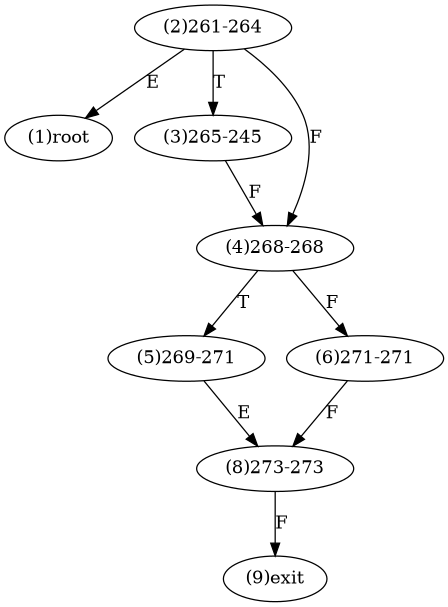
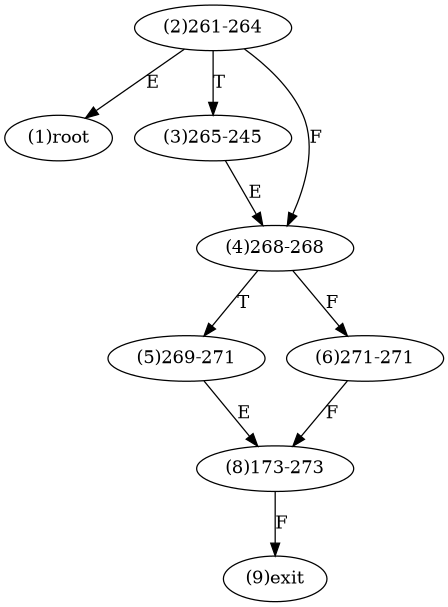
edge "(3)265-245" -> "(4)268-268": label "F" -> "E"
node "(8)273-273": label "(8)273-273" -> "(8)173-273"
